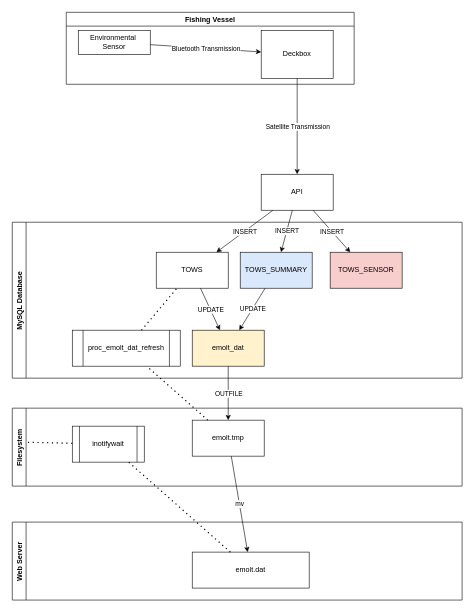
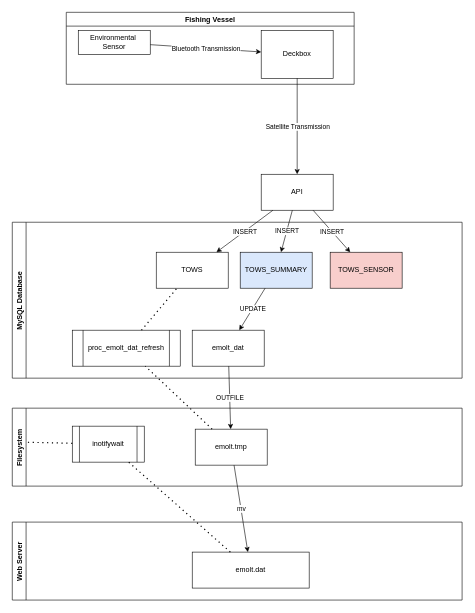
edge "TOWS" -> "emolt_dat": removed, label "UPDATE"
node "emolt_dat": fillcolor #fff2cc -> #ffffff
node "emolt.tmp": moved (228, 438) -> (231, 447)
